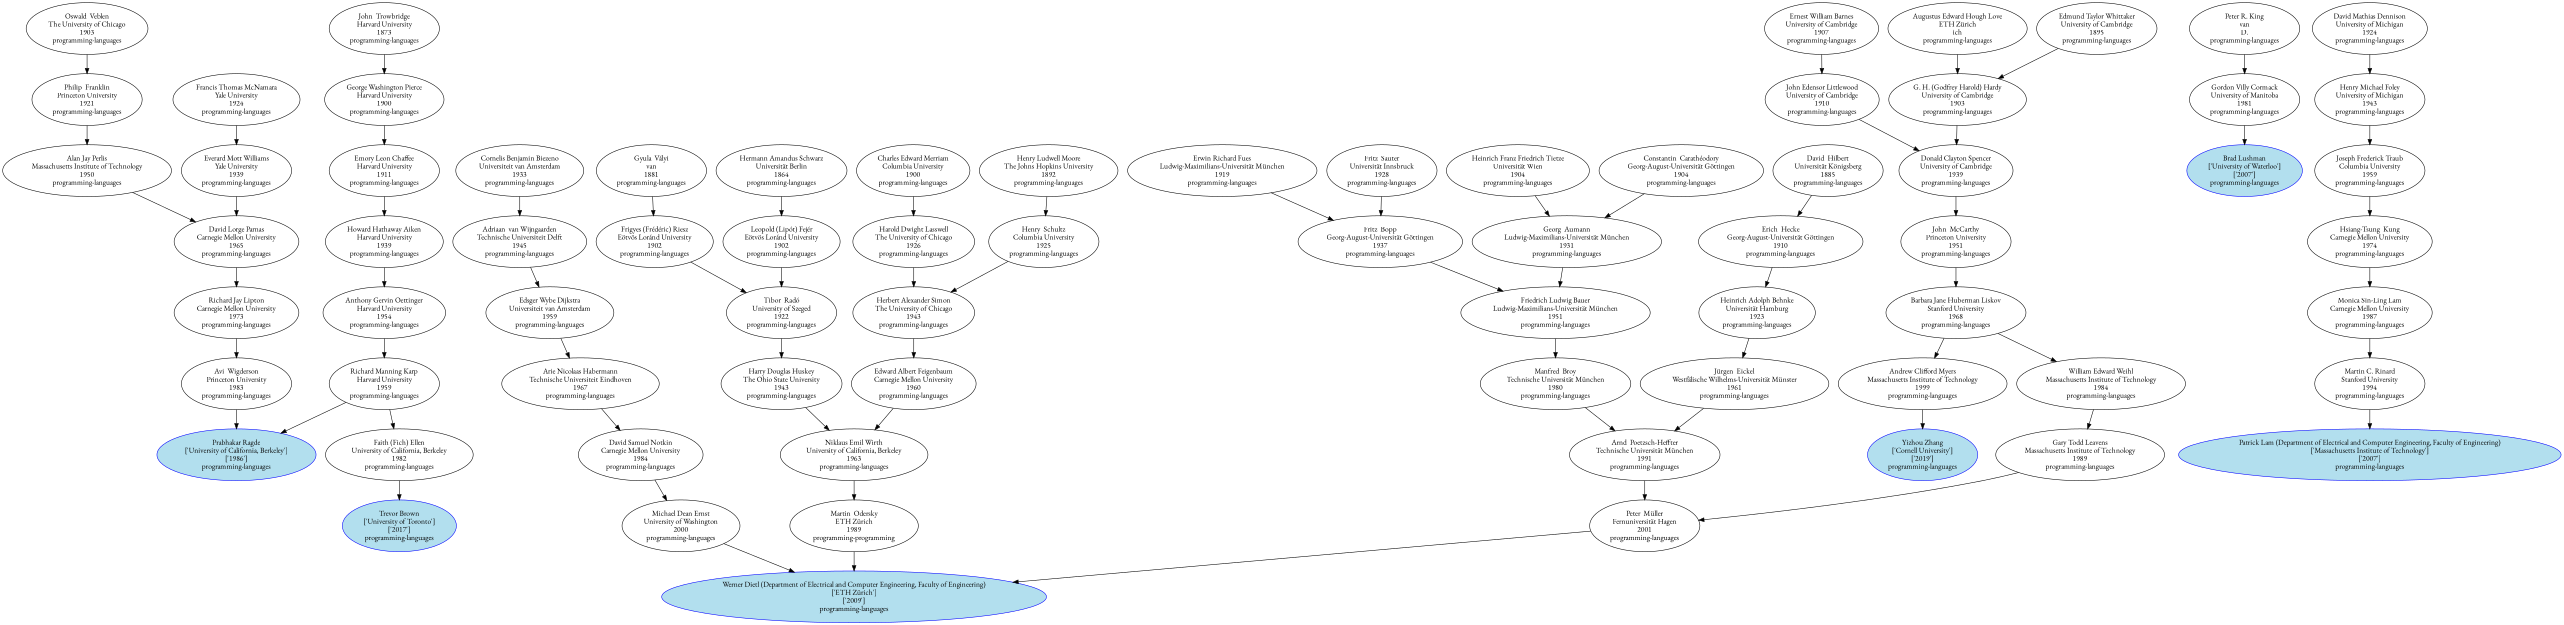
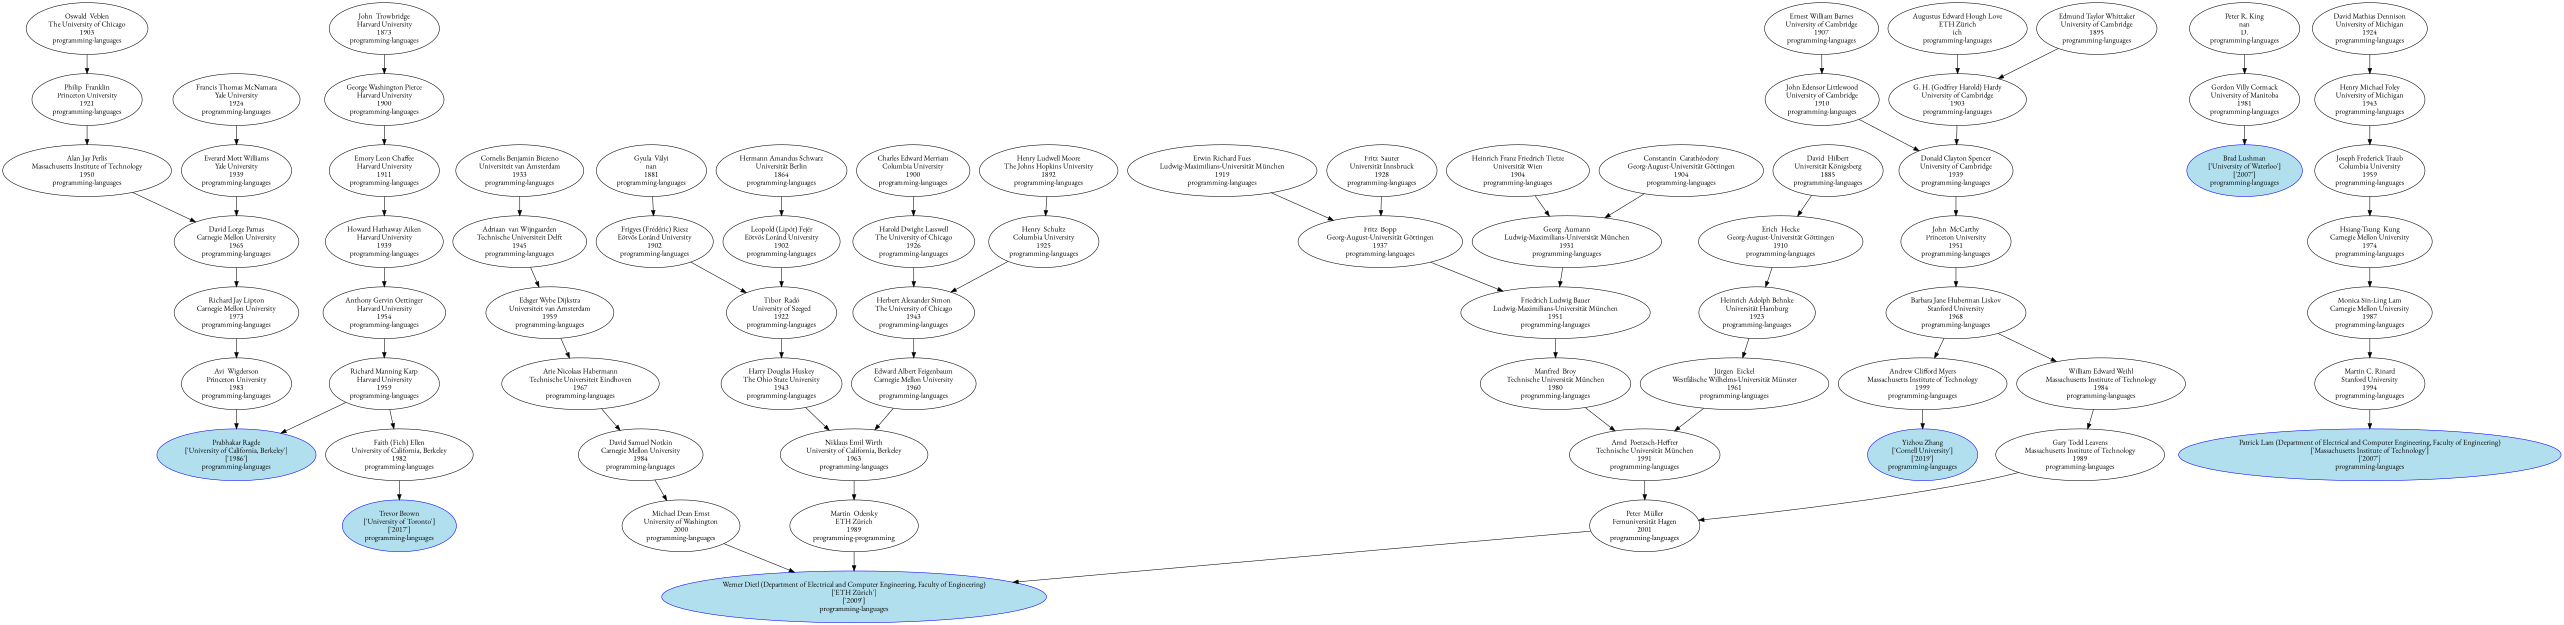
node "Peter R. King van D. programming-languages": label "Peter R. King van D. programming-languages" -> "Peter R. King nan D. programming-languages"
node "Gyula  Vályi van 1881 programming-languages": label "Gyula  Vályi van 1881 programming-languages" -> "Gyula  Vályi nan 1881 programming-languages"
